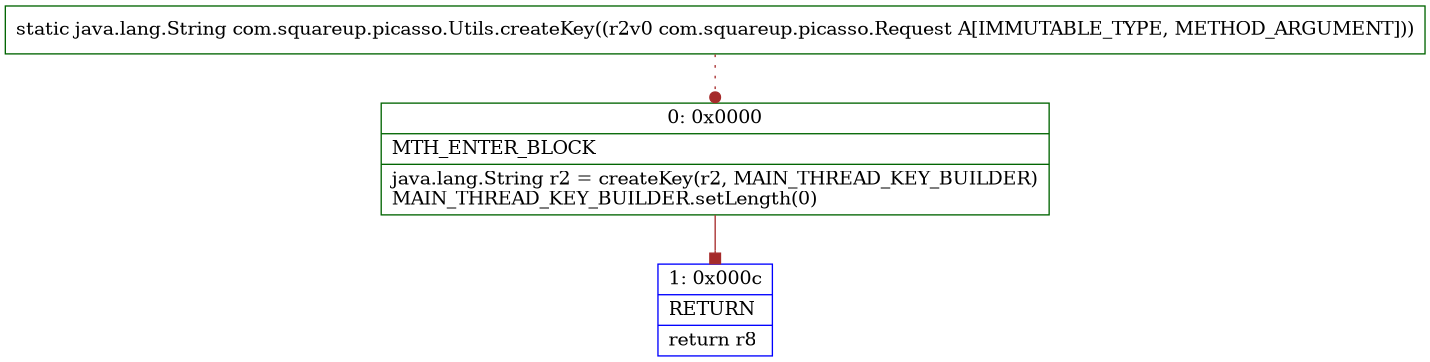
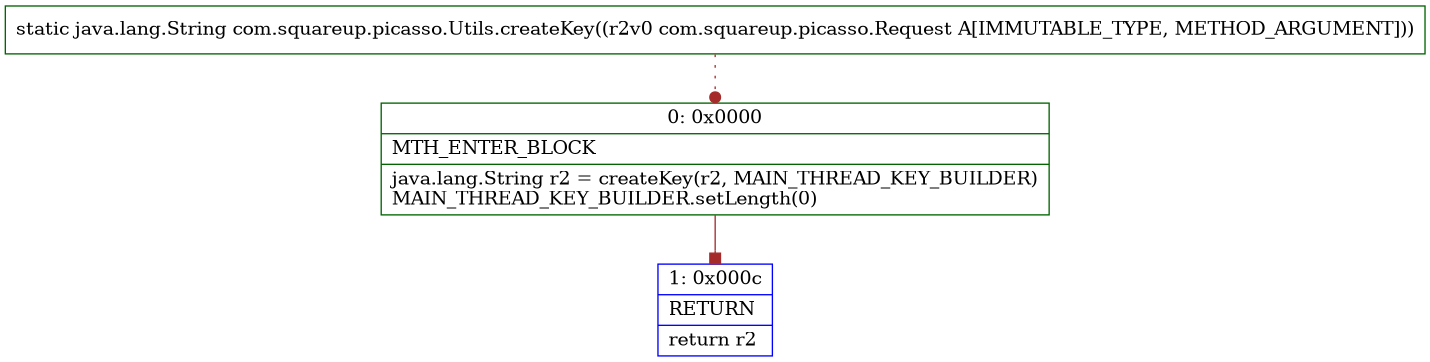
node "1: 0x000c": text "return r8" -> "return r2"
